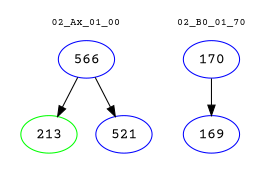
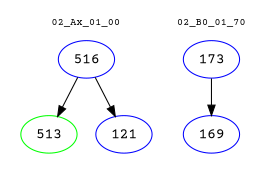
node "566": label "566" -> "516"
node "170": label "170" -> "173"
node "213": label "213" -> "513"
node "521": label "521" -> "121"
